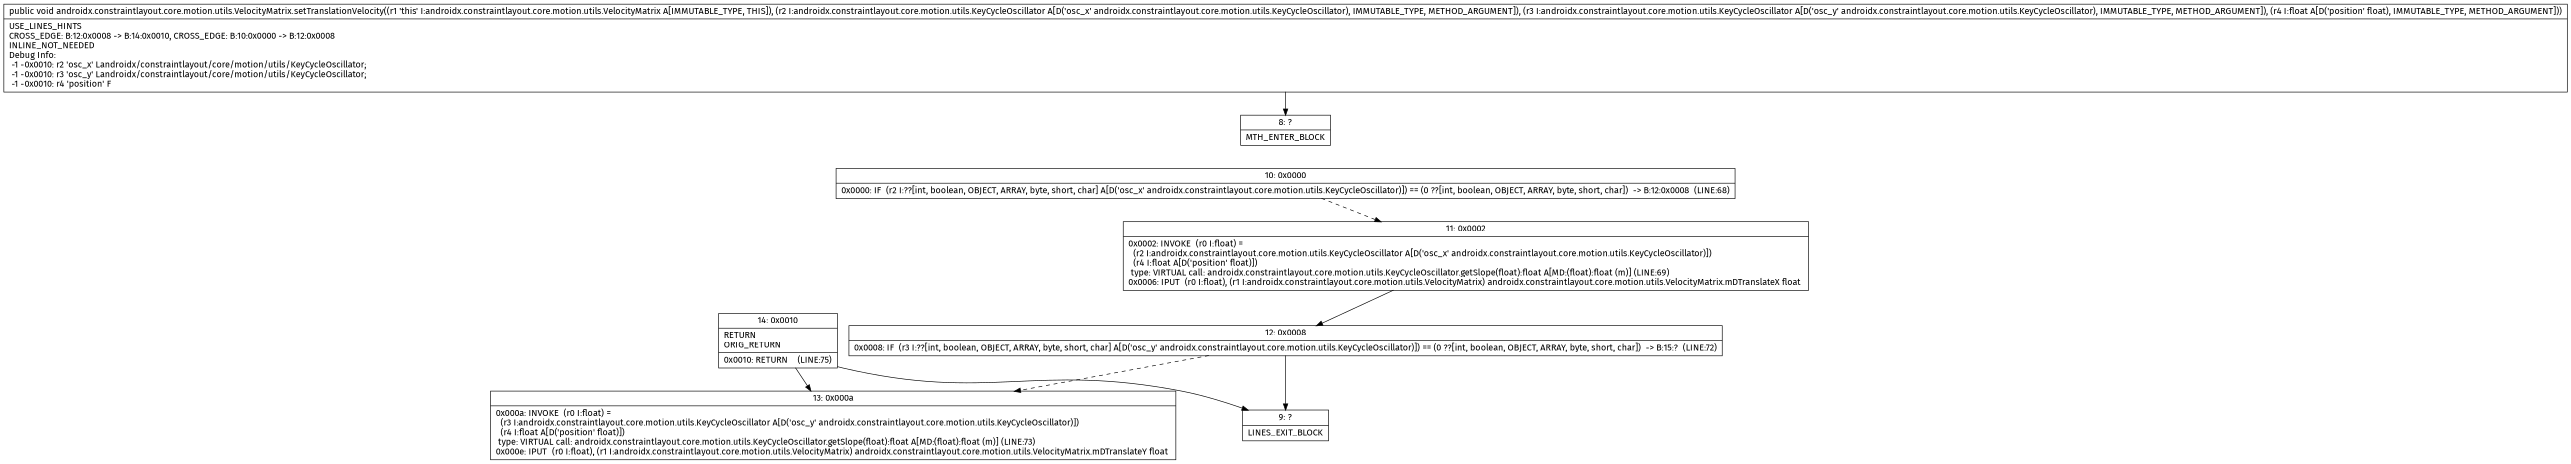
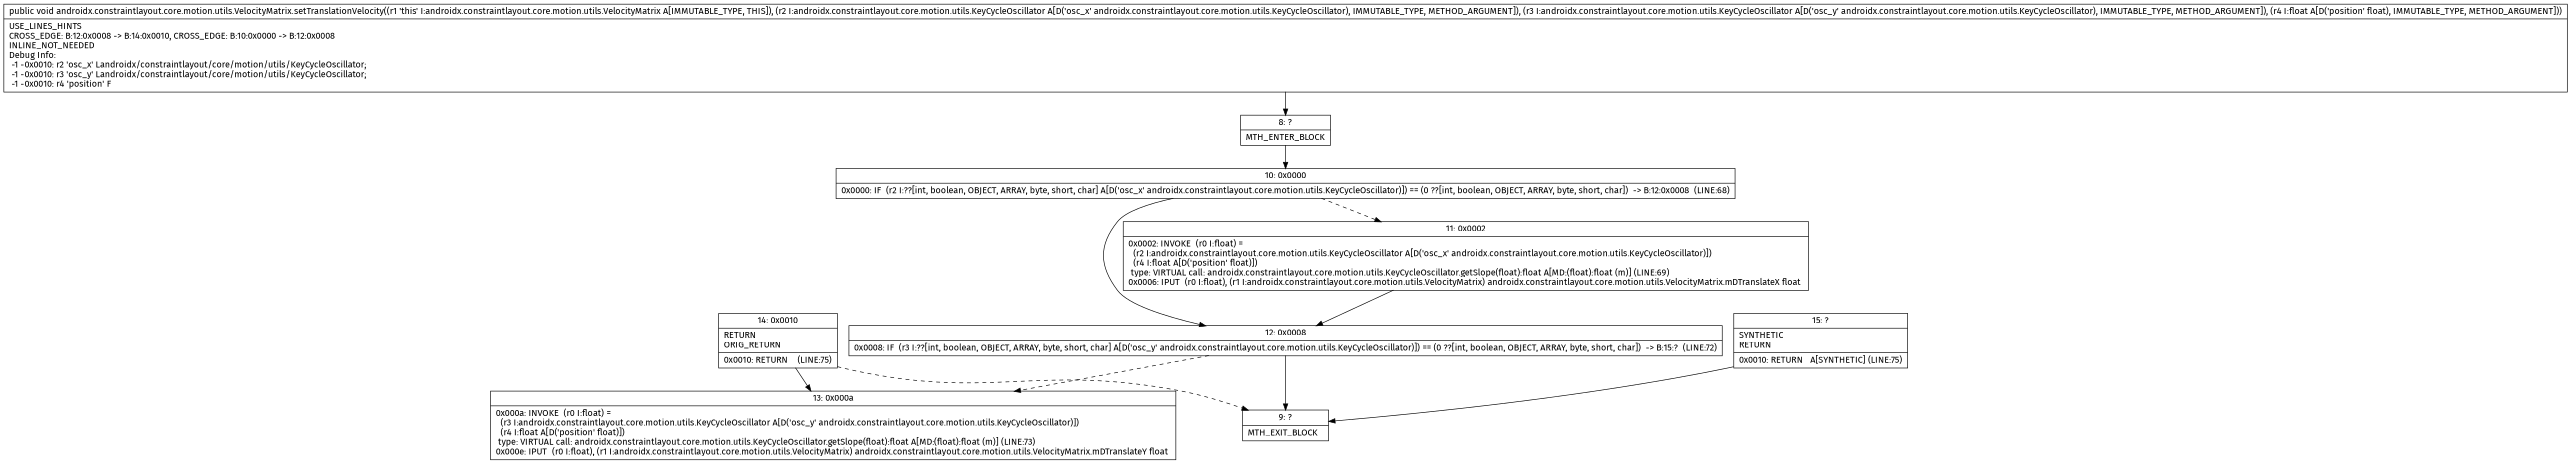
edge "8: ?" -> "10: 0x0000": added
edge "10: 0x0000" -> "12: 0x0008": added
node "15: ?": added
edge "14: 0x0010" -> "9: ?": style solid -> dashed
node "9: ?": text "LINES_EXIT_BLOCK" -> "MTH_EXIT_BLOCK"
